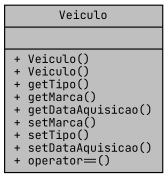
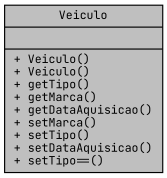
node "Veiculo": text "+ operator==()" -> "+ setTipo==()"
